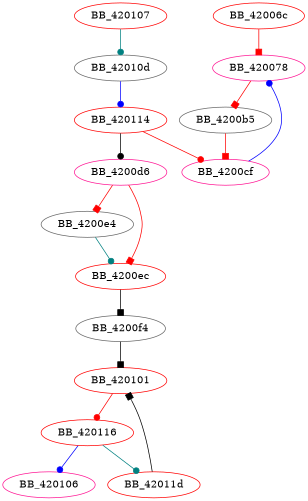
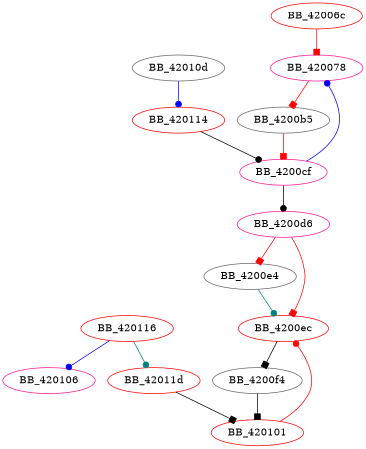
node "BB_420107": removed
edge "BB_420114" -> "BB_4200d6": now "BB_4200cf" -> "BB_4200d6"
edge "BB_420114" -> "BB_4200cf": color red -> black
edge "BB_420101" -> "BB_420116": now "BB_420101" -> "BB_4200ec"
